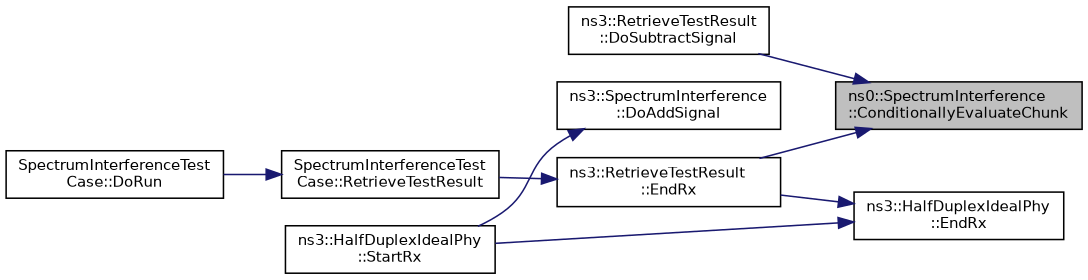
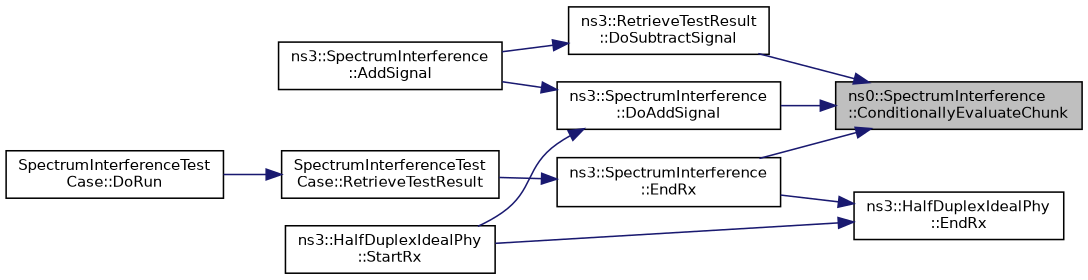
node "ns3::SpectrumInterference ::AddSignal": added
edge "ns3::SpectrumInterference ::DoAddSignal" -> "ns0::SpectrumInterference ::ConditionallyEvaluateChunk": added
node "ns3::RetrieveTestResult ::EndRx": label "ns3::RetrieveTestResult ::EndRx" -> "ns3::SpectrumInterference ::EndRx"
